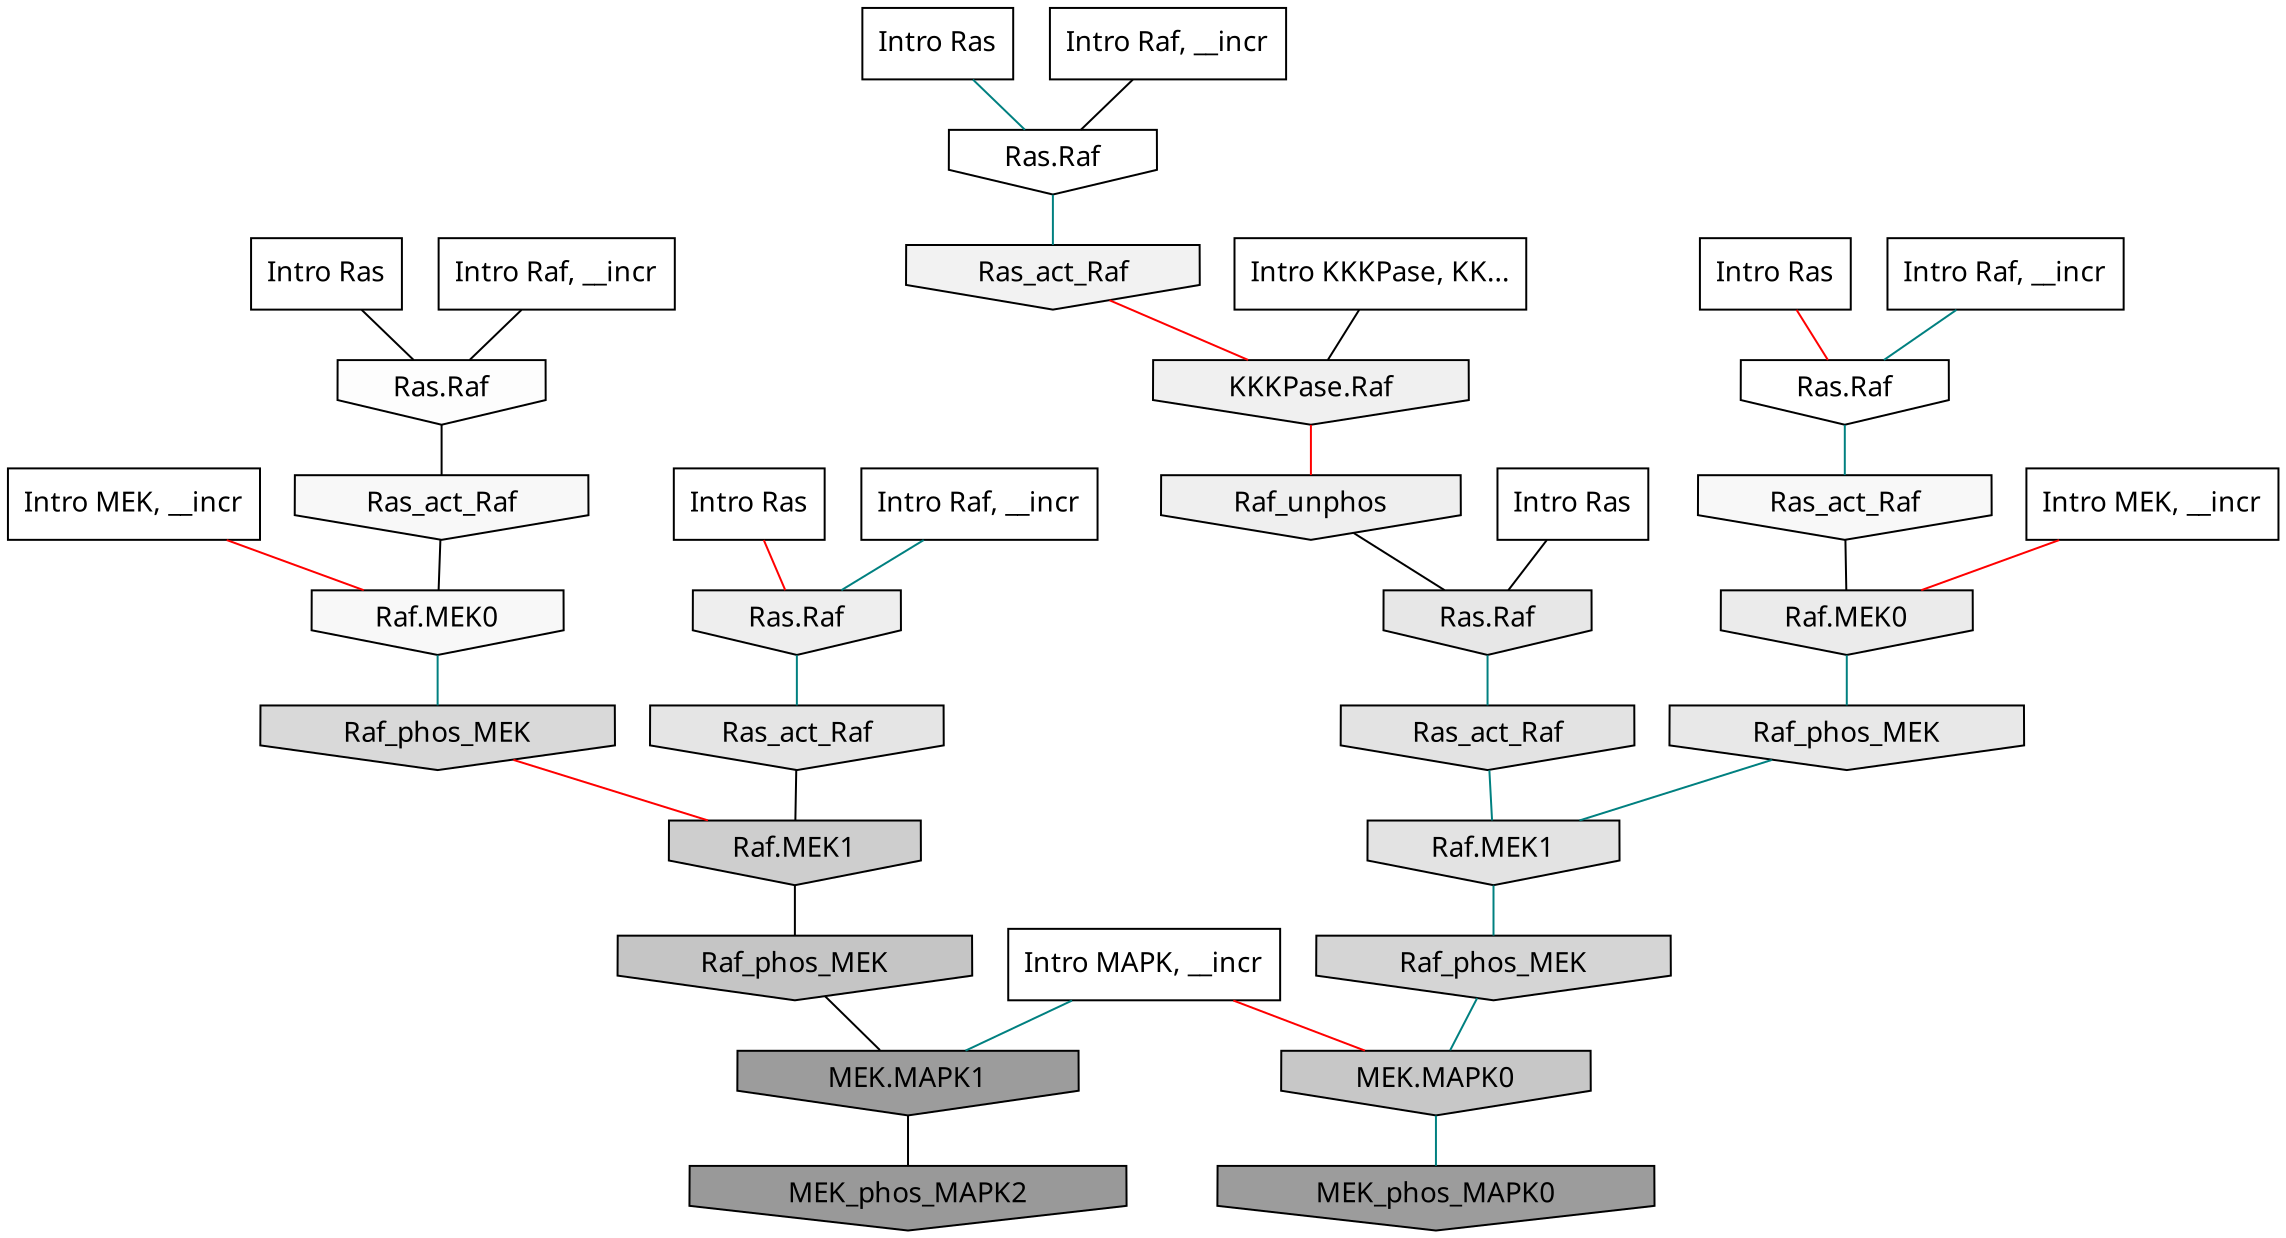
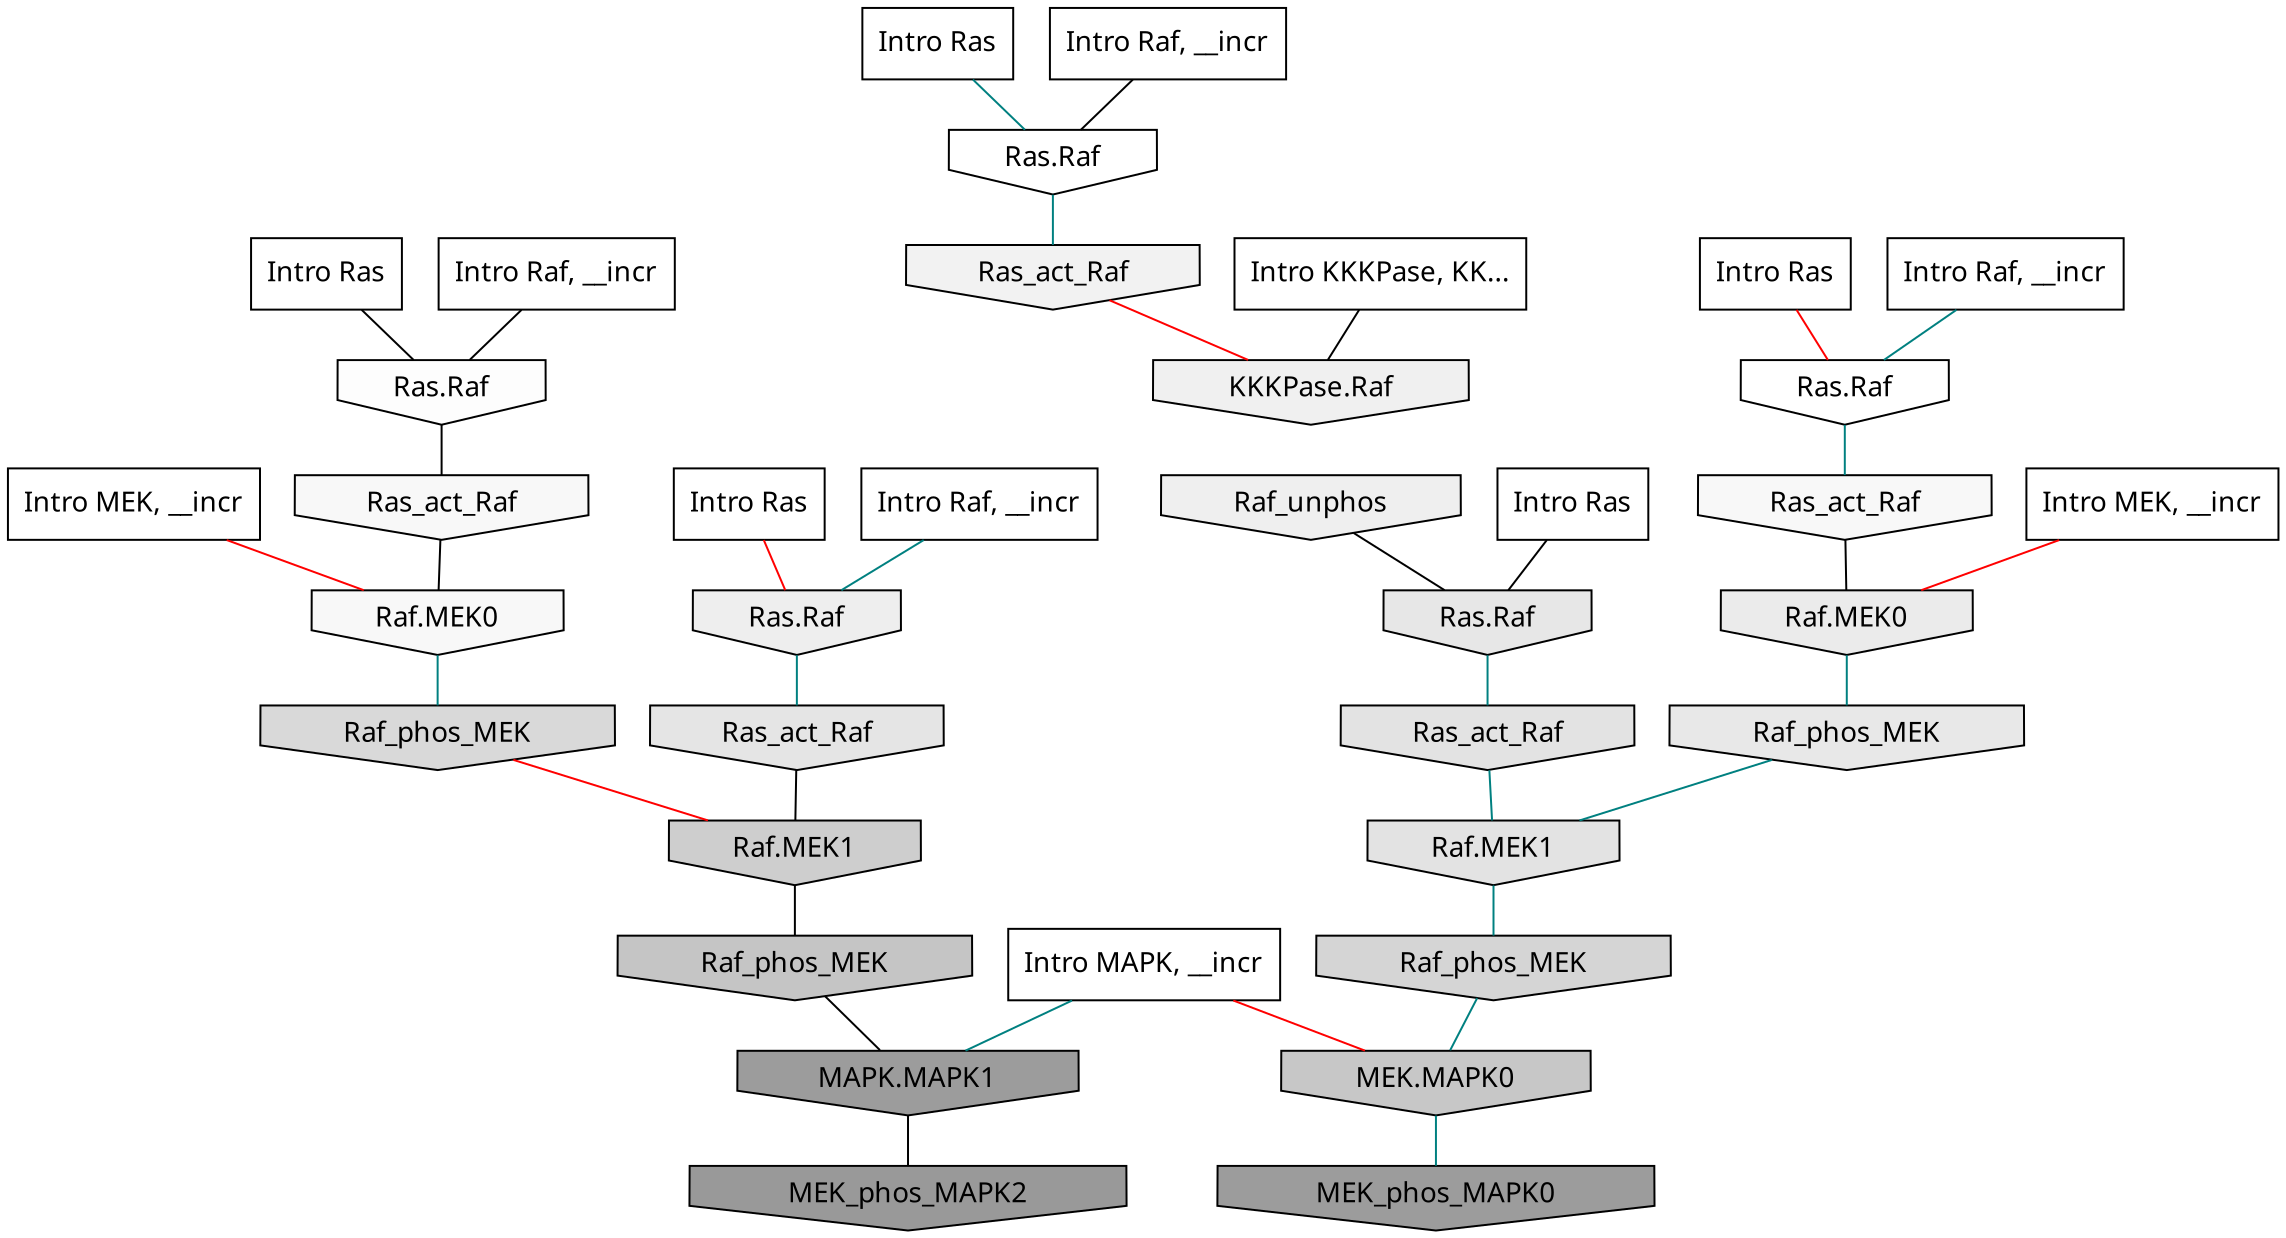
edge "KKKPase.Raf" -- "Raf_unphos": removed
node "MEK.MAPK1": label "MEK.MAPK1" -> "MAPK.MAPK1"
